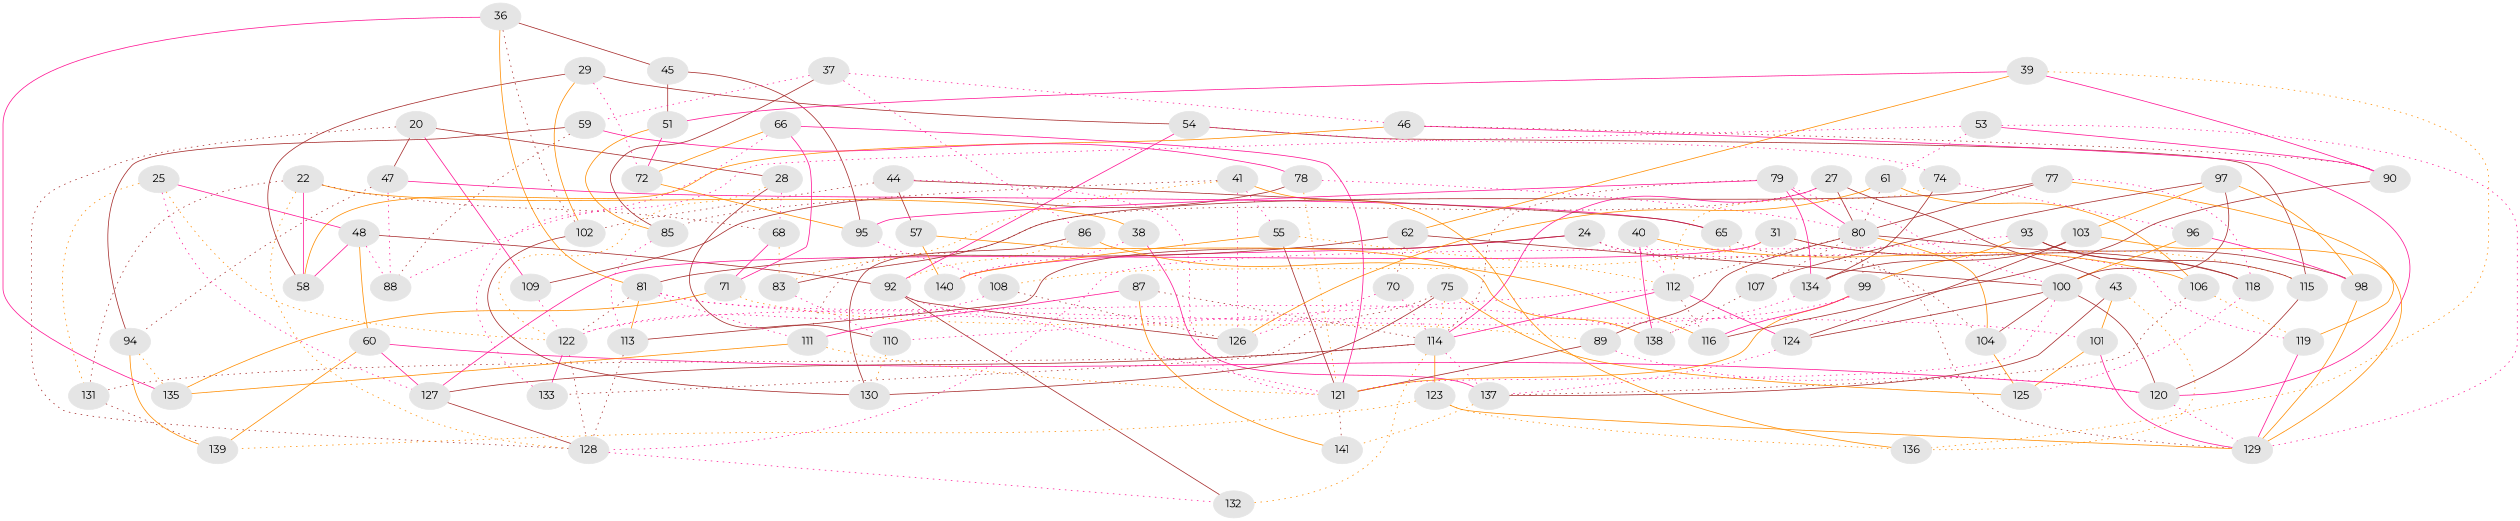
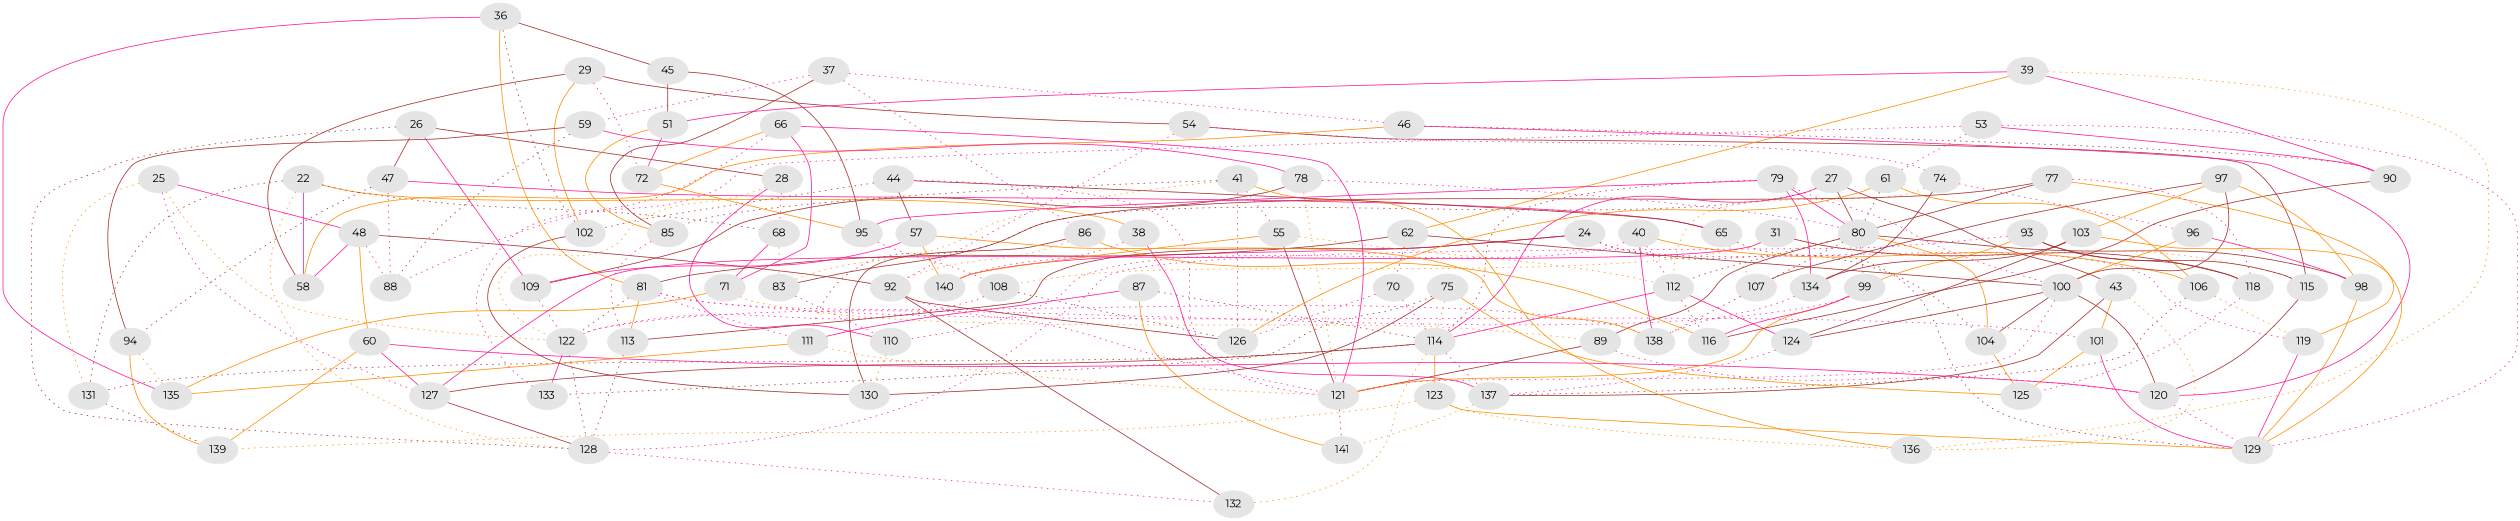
node "20": label "20" -> "26"
edge "54" -- "92": style solid -> dotted
edge "57" -- "109": added
edge "112" -- "110": now "40" -- "110"
edge "28" -- "110": color brown -> deeppink
